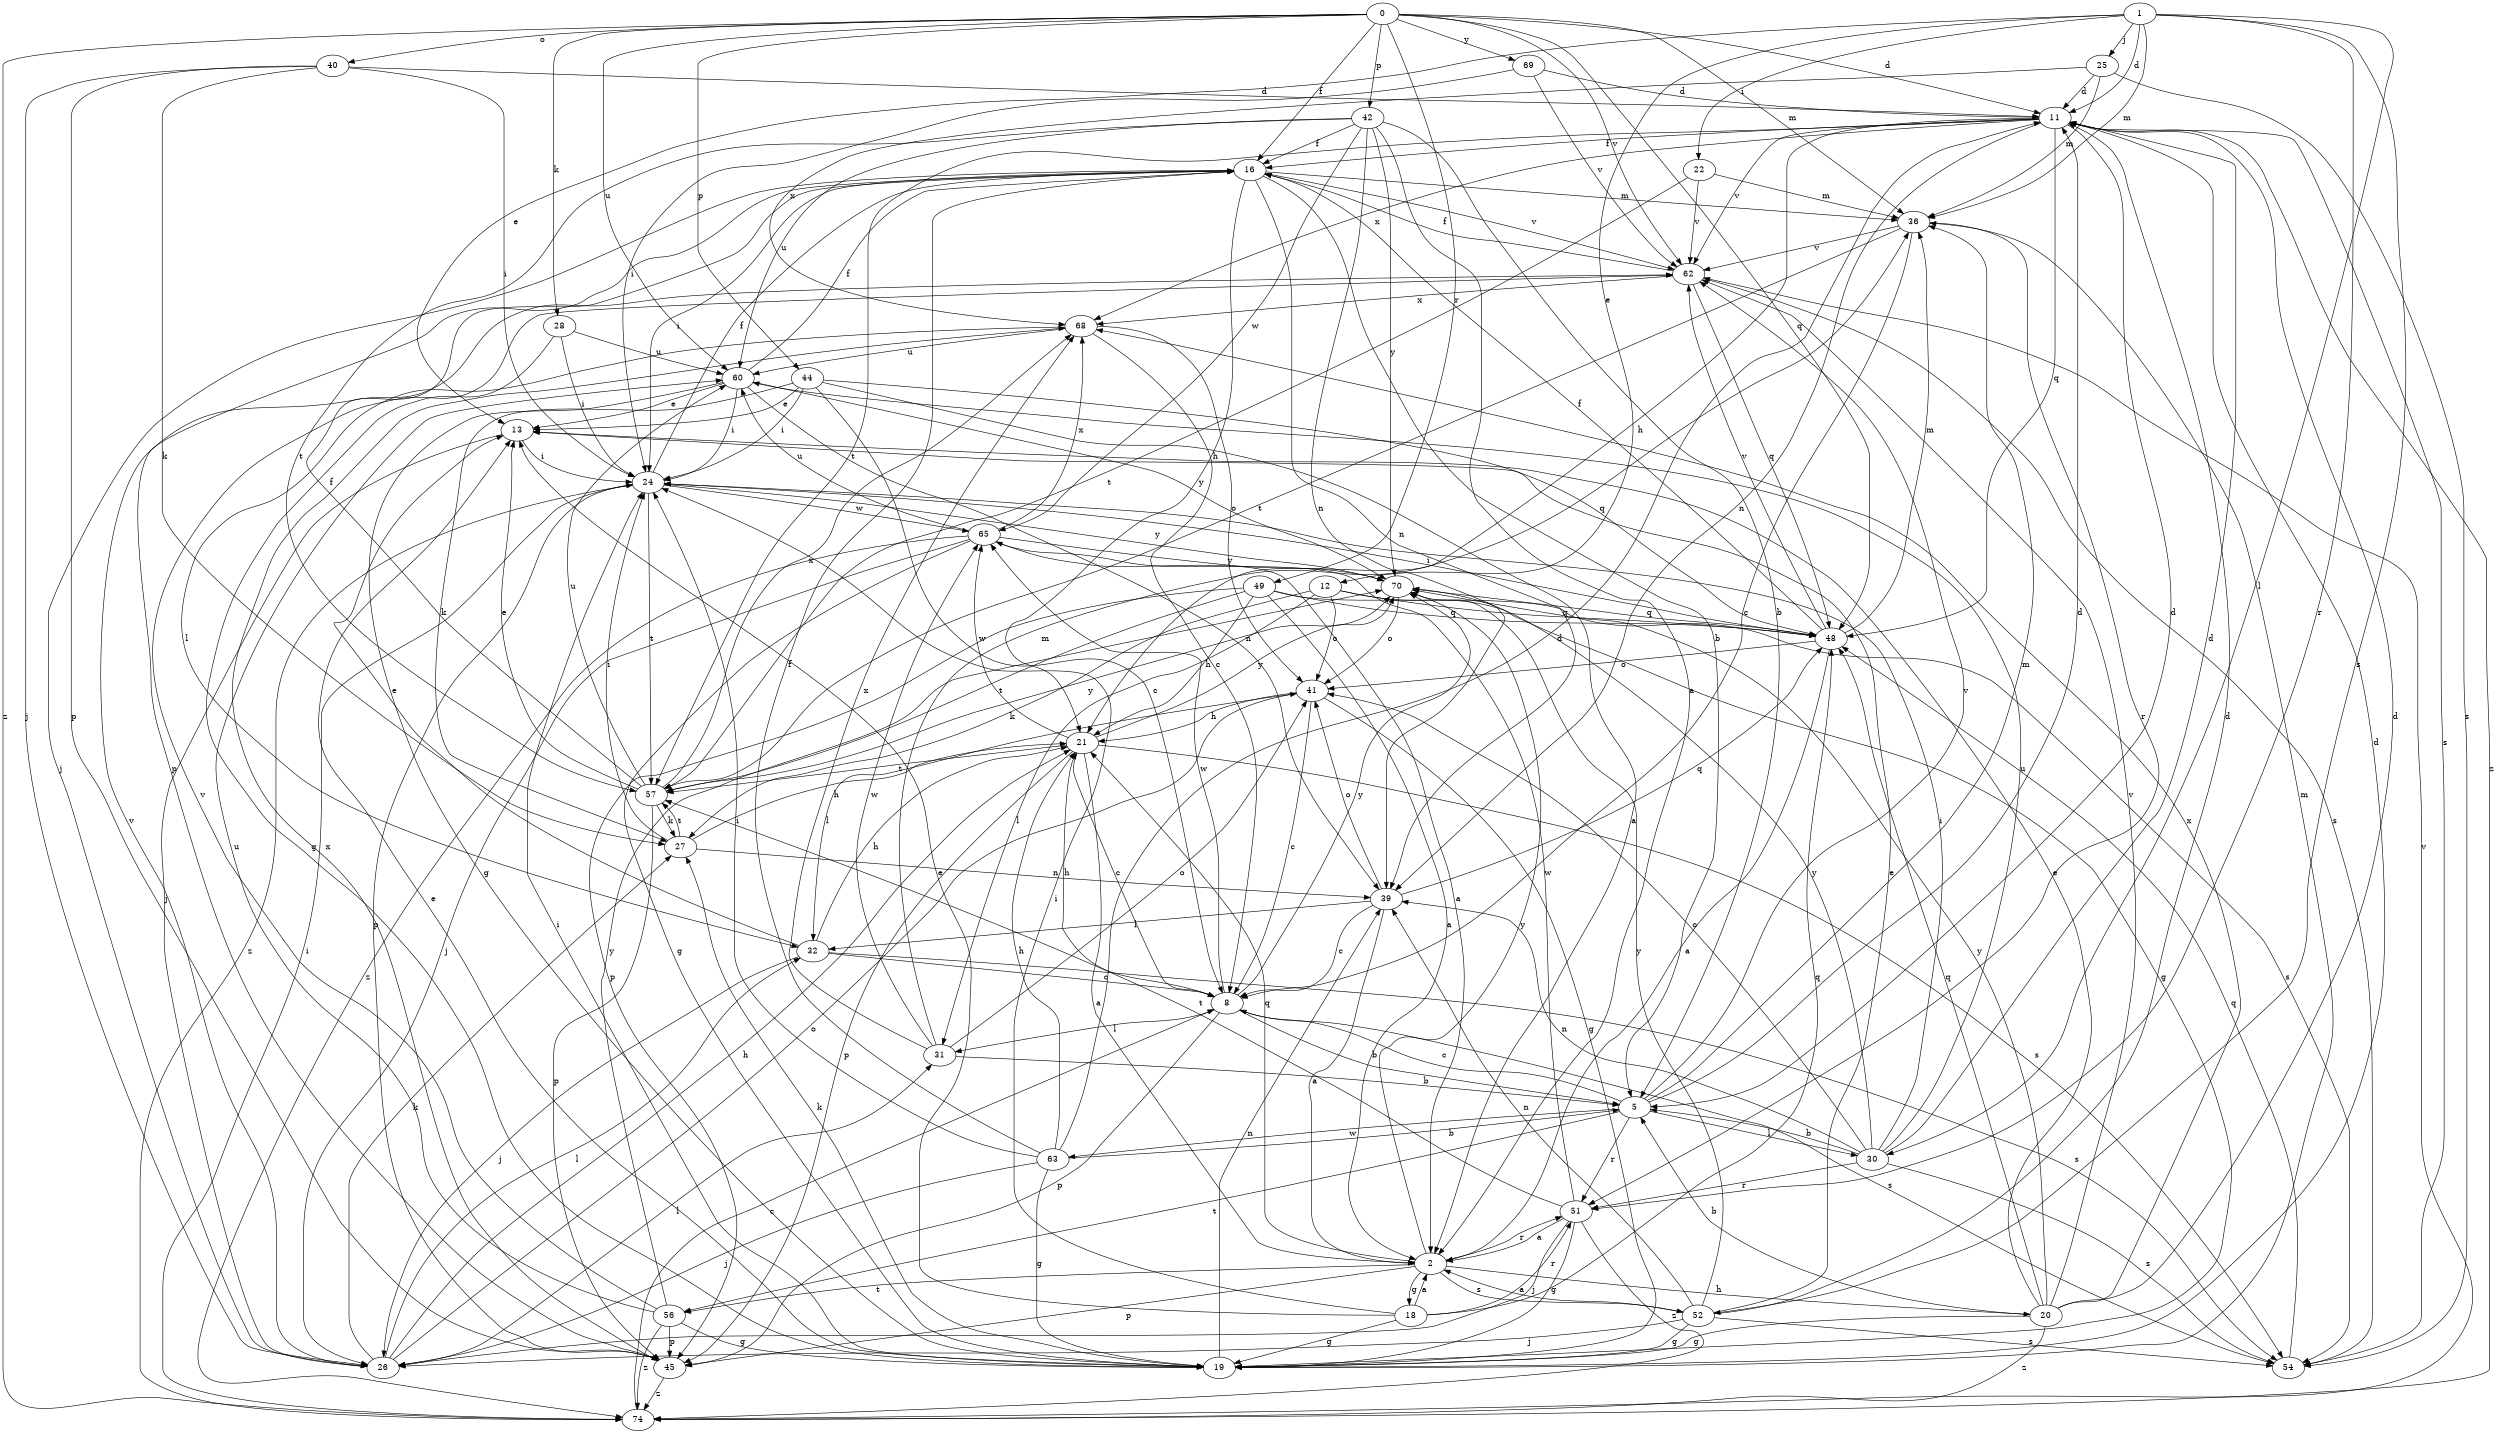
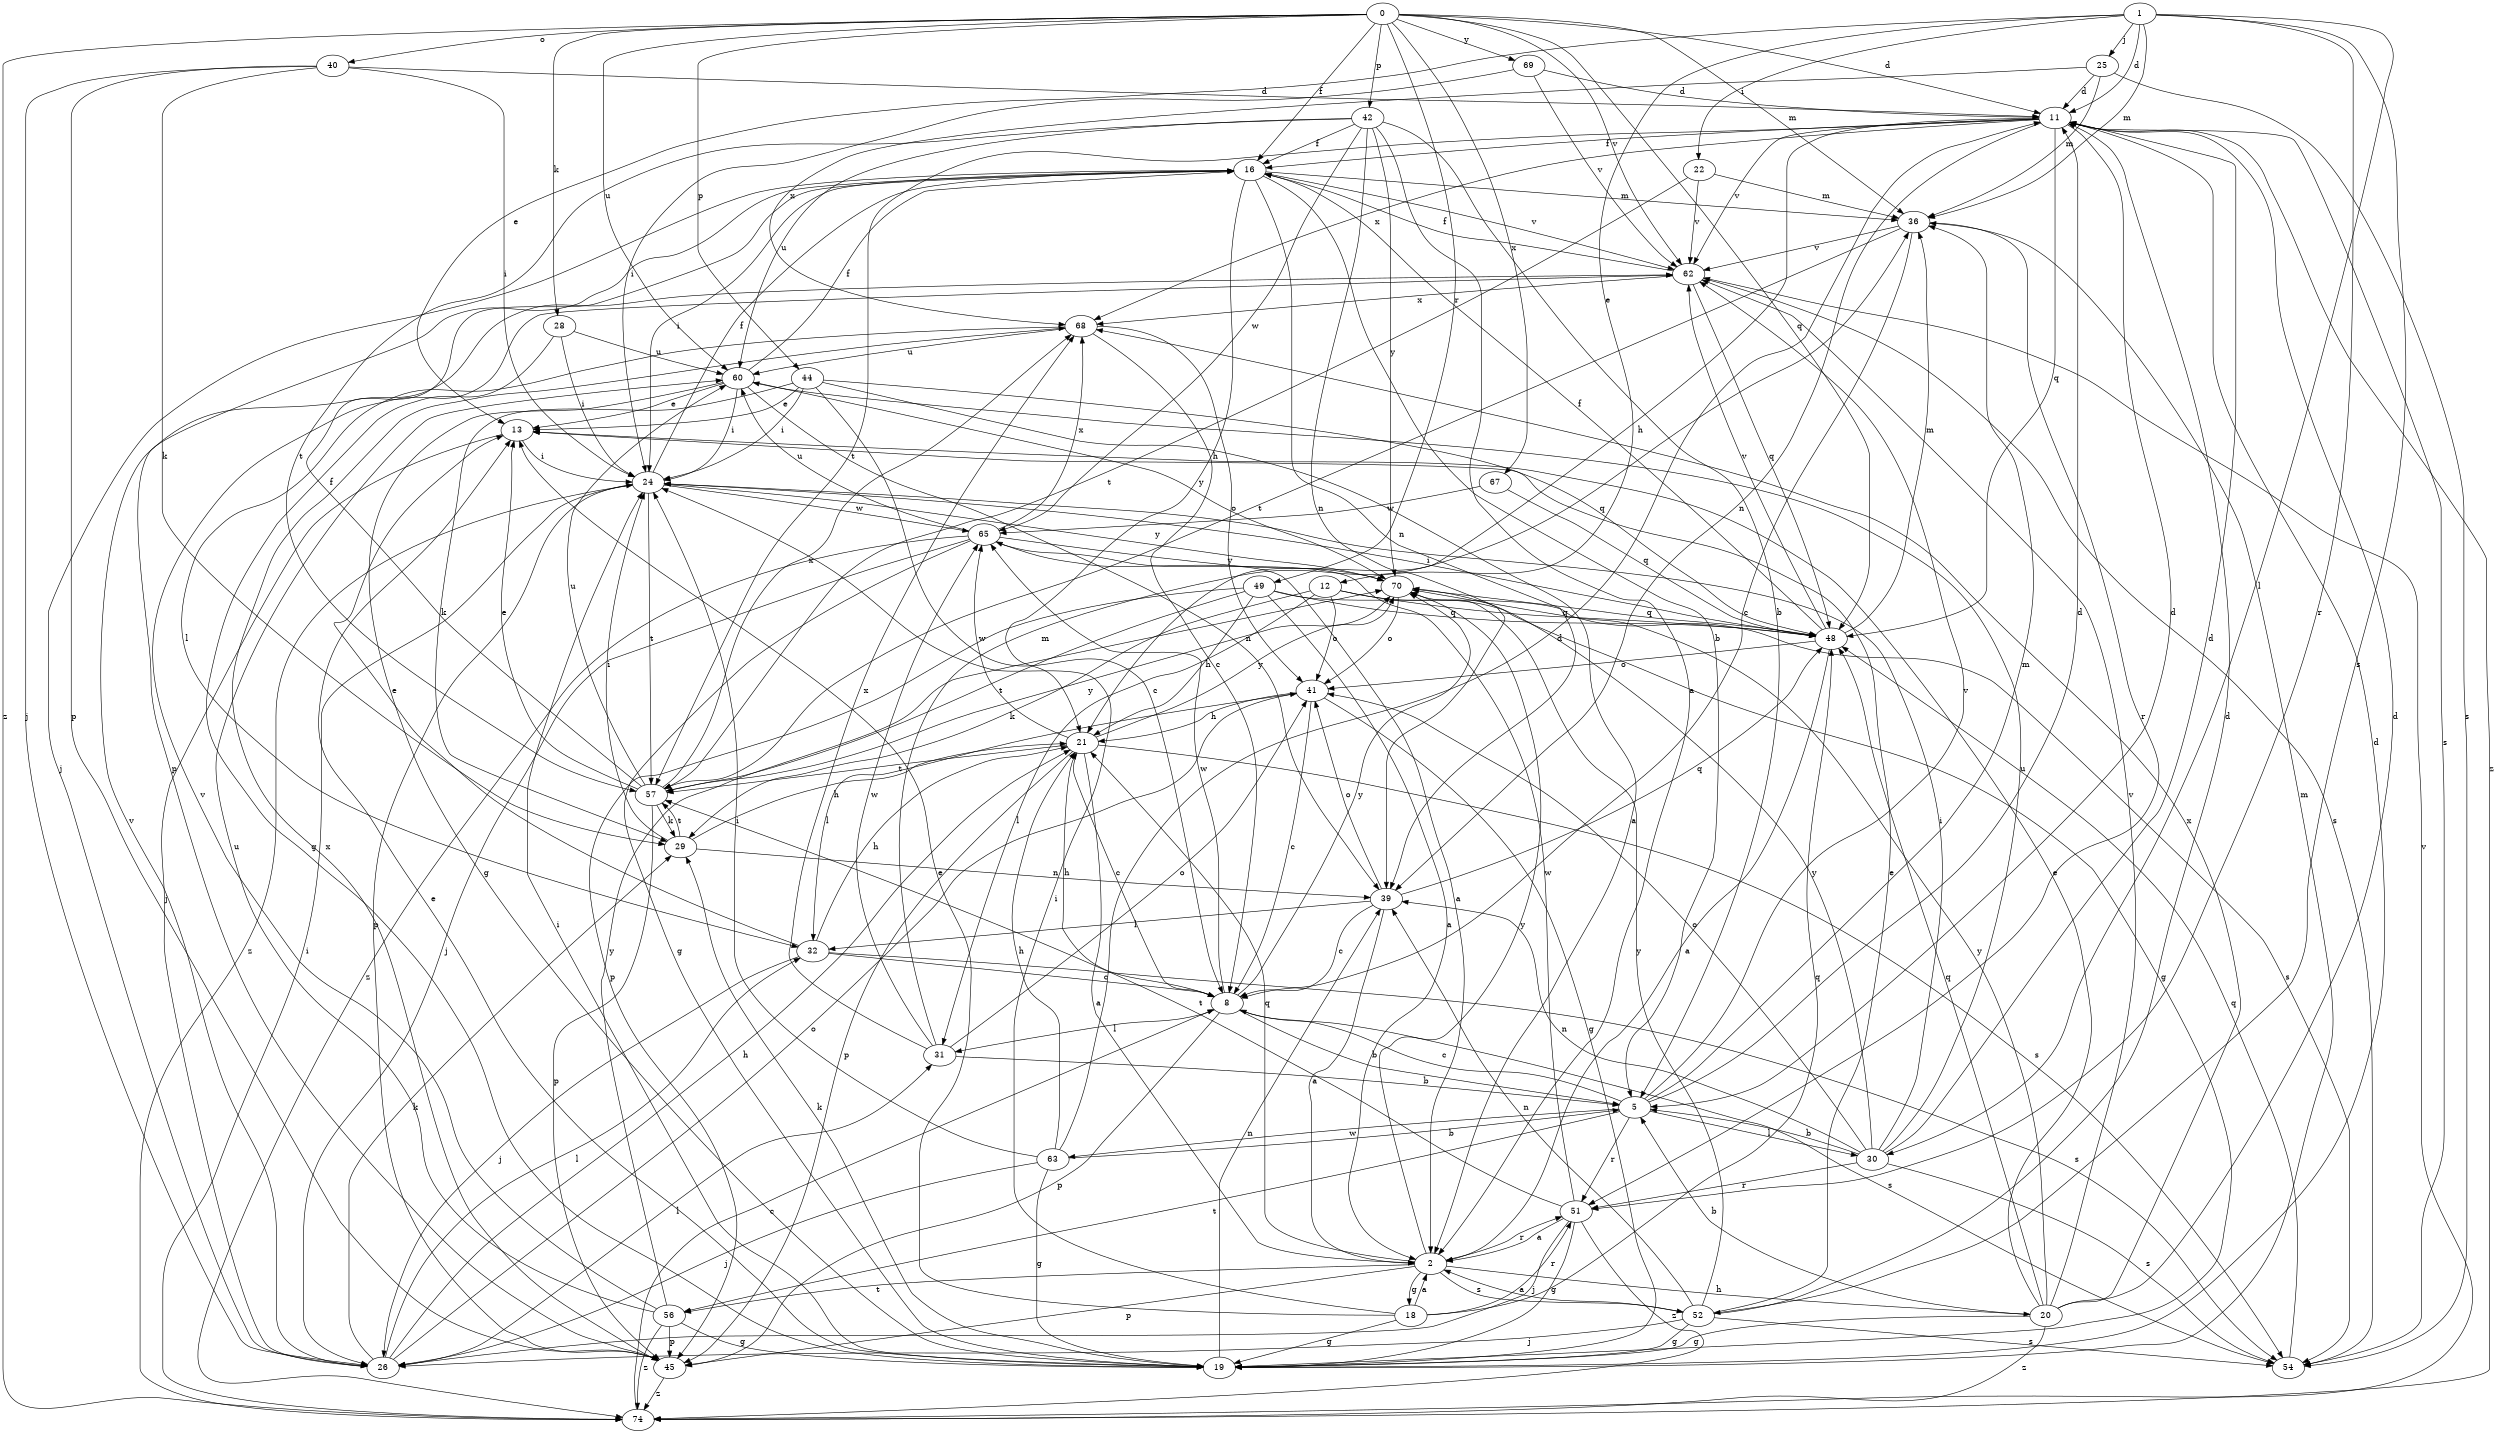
node "67": added
edge "63" -> "16": removed, label "f"
node "27": label "27" -> "29"
